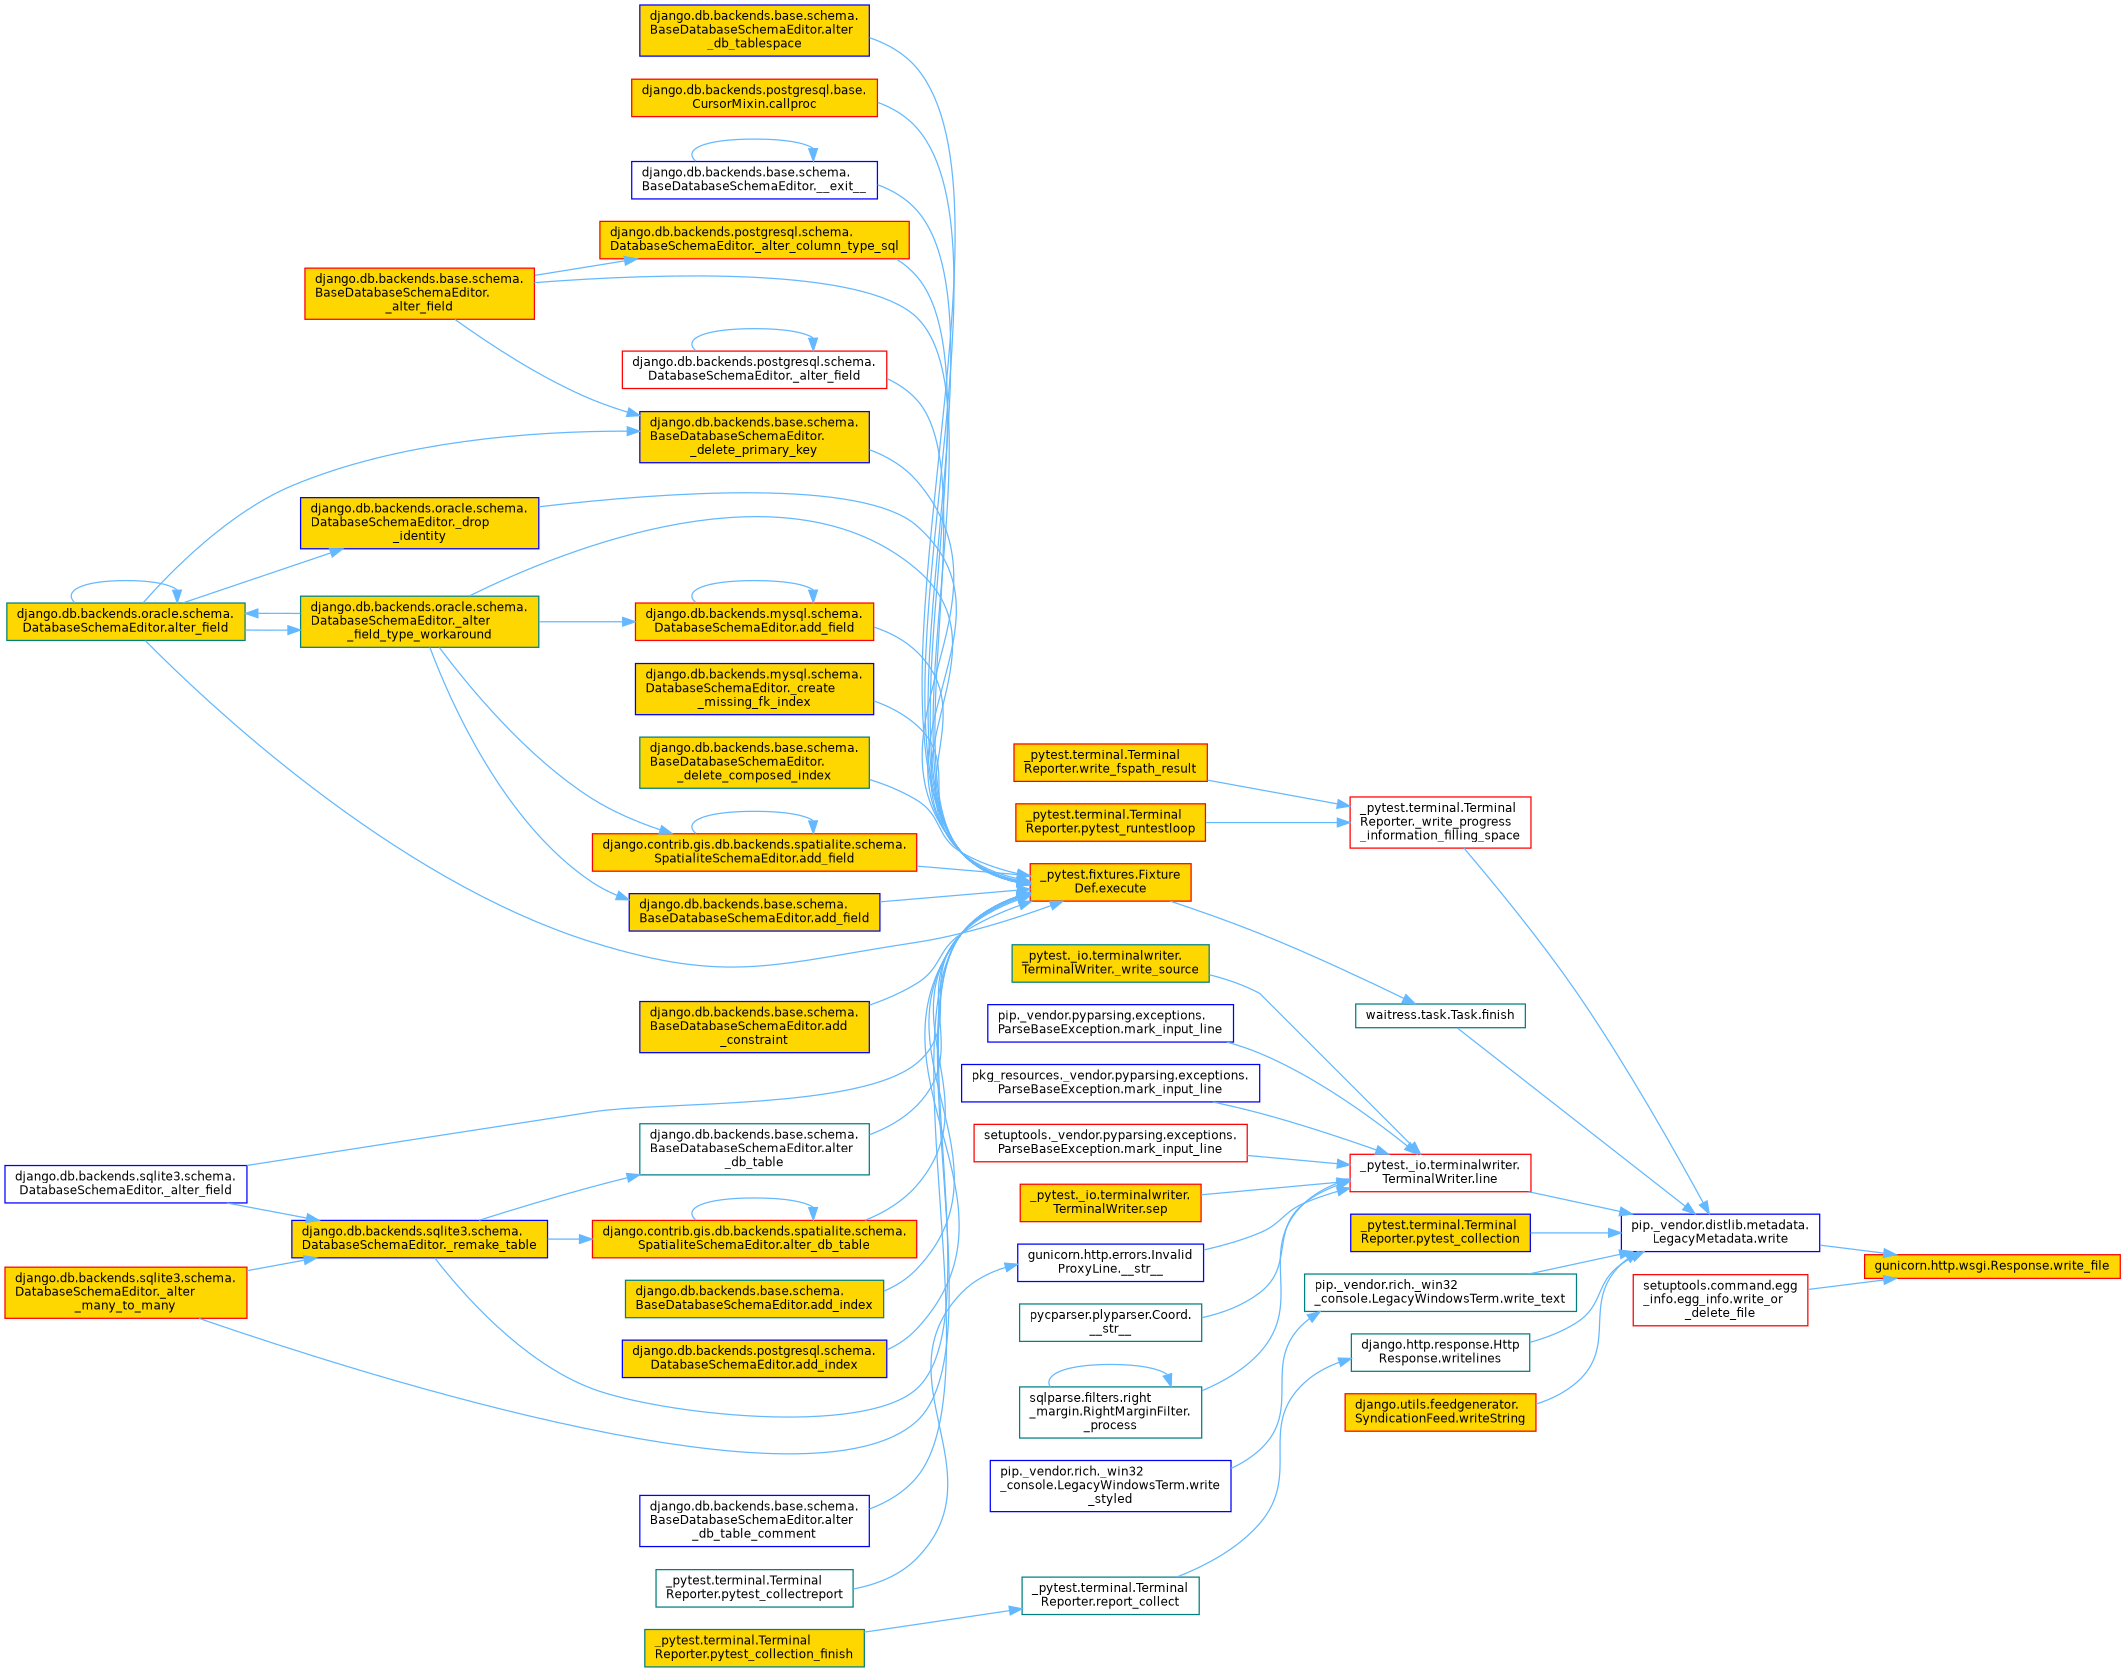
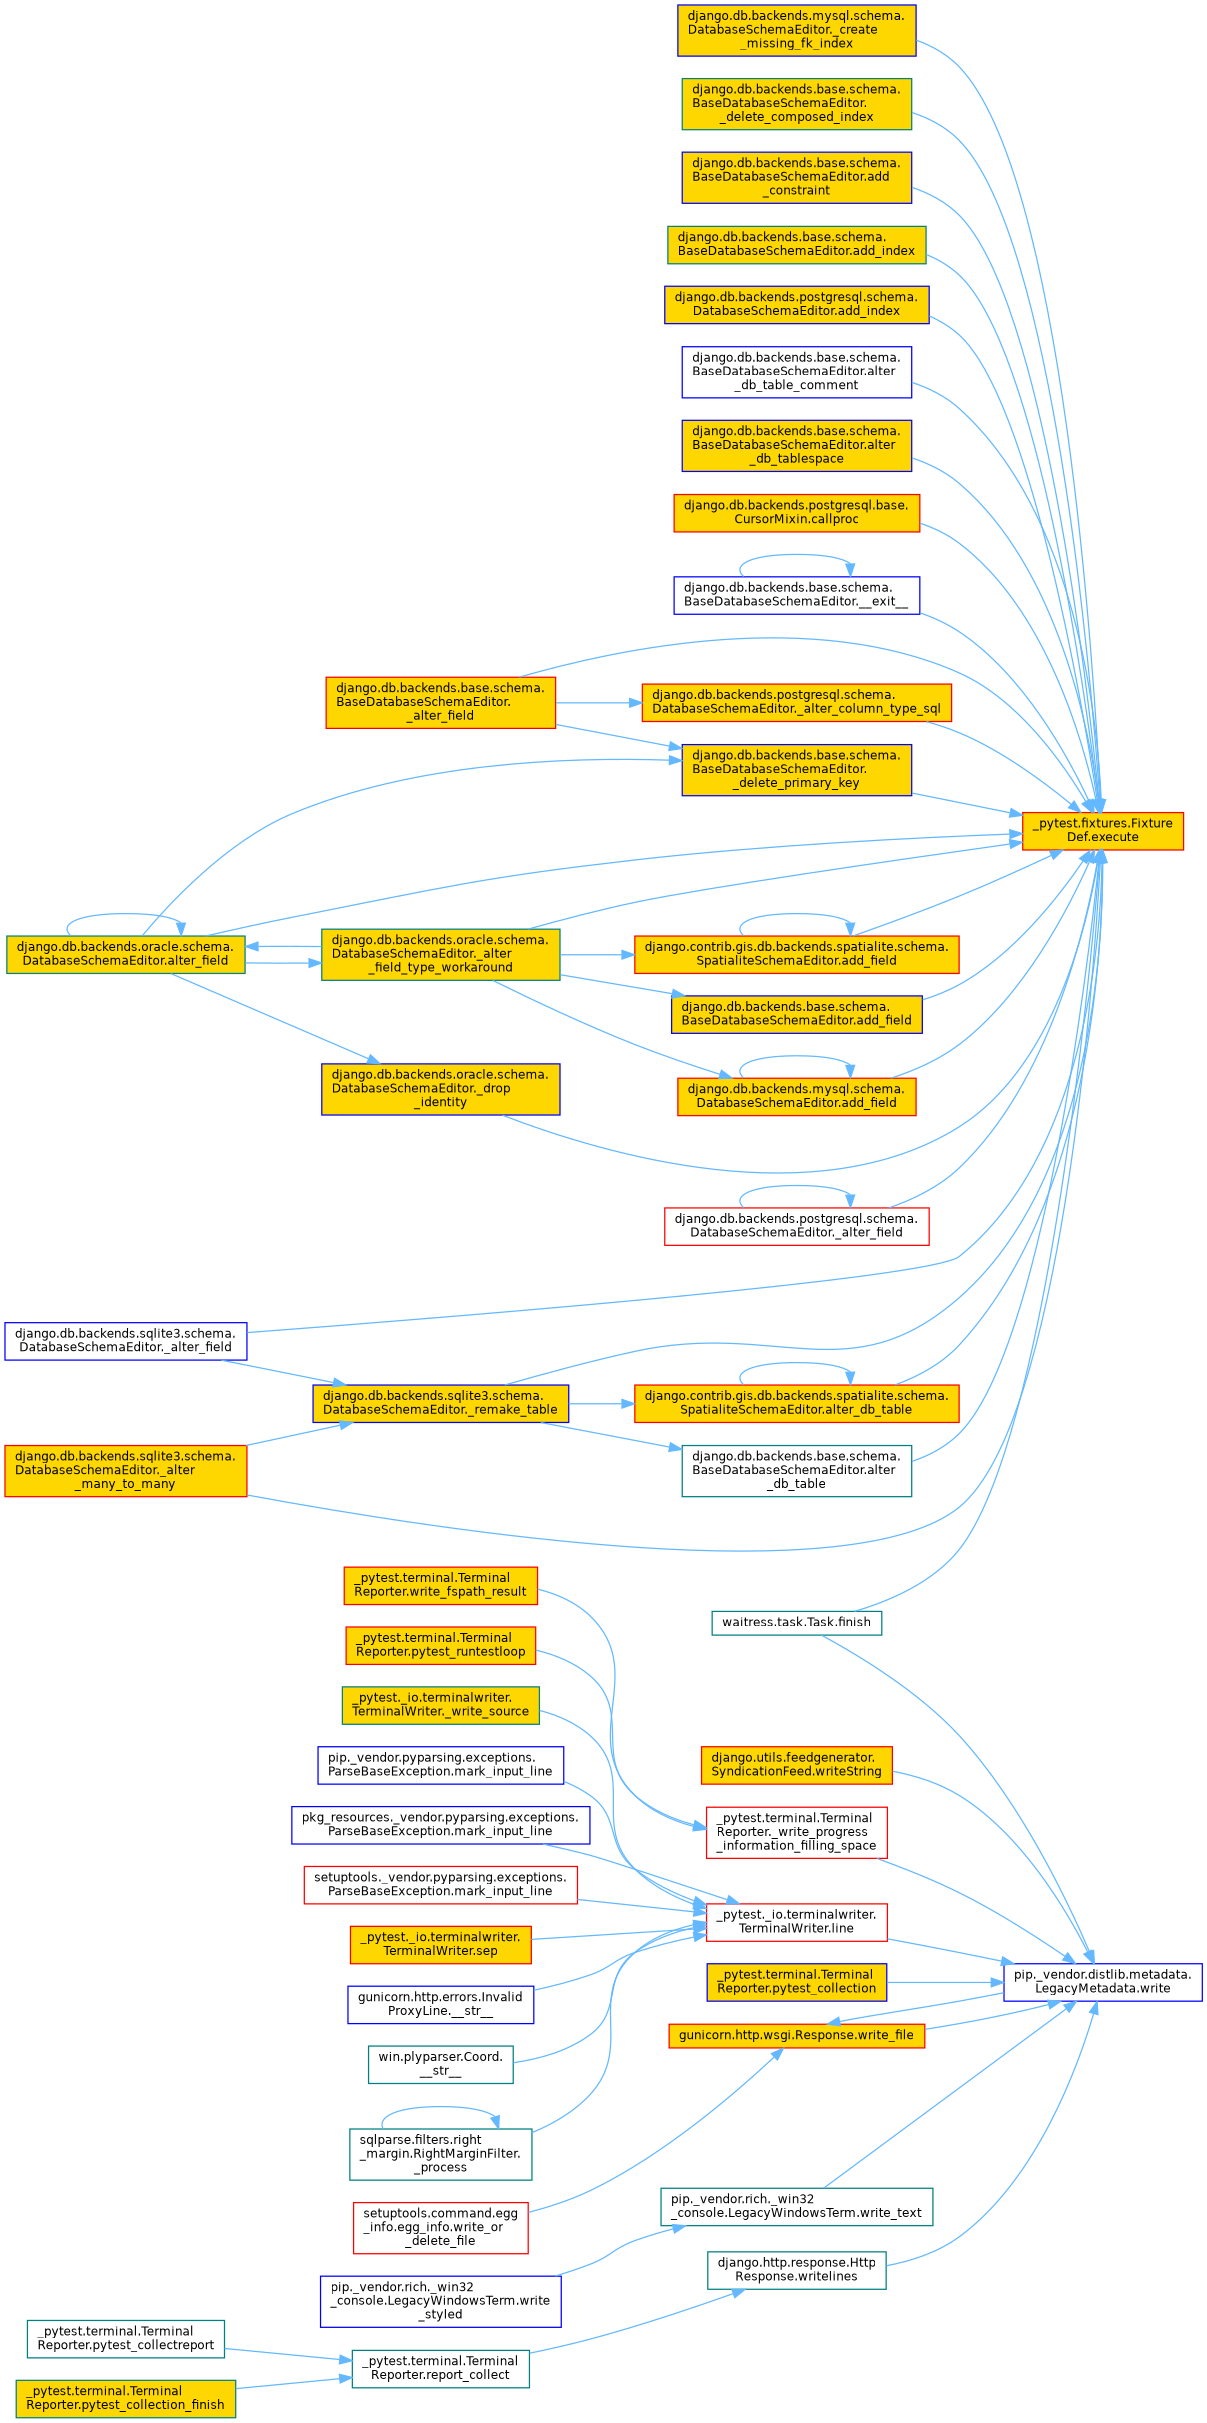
edge "_pytest.fixtures.Fixture Def.execute" -> "waitress.task.Task.finish": reversed
node "pycparser.plyparser.Coord. __str__": label "pycparser.plyparser.Coord. __str__" -> "win.plyparser.Coord. __str__"
edge "_pytest.terminal.Terminal Reporter.pytest_collectreport" -> "gunicorn.http.errors.Invalid ProxyLine.__str__": now "_pytest.terminal.Terminal Reporter.pytest_collectreport" -> "_pytest.terminal.Terminal Reporter.report_collect"
edge "gunicorn.http.wsgi.Response.write_file" -> "pip._vendor.distlib.metadata. LegacyMetadata.write": added
